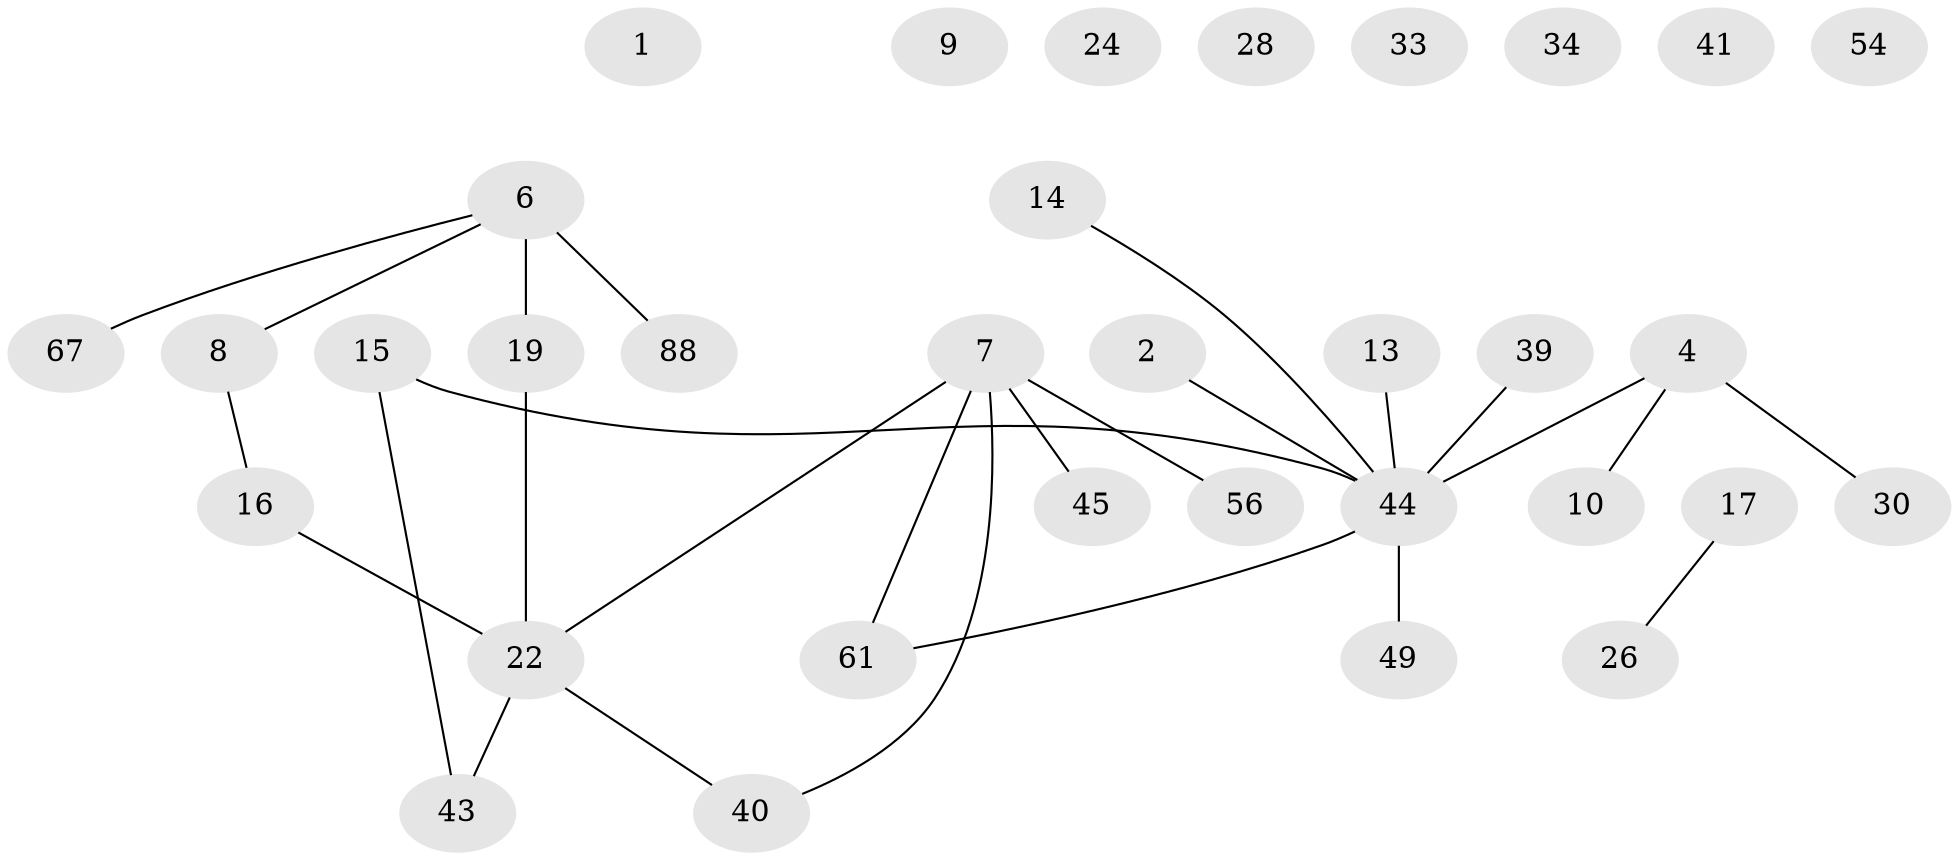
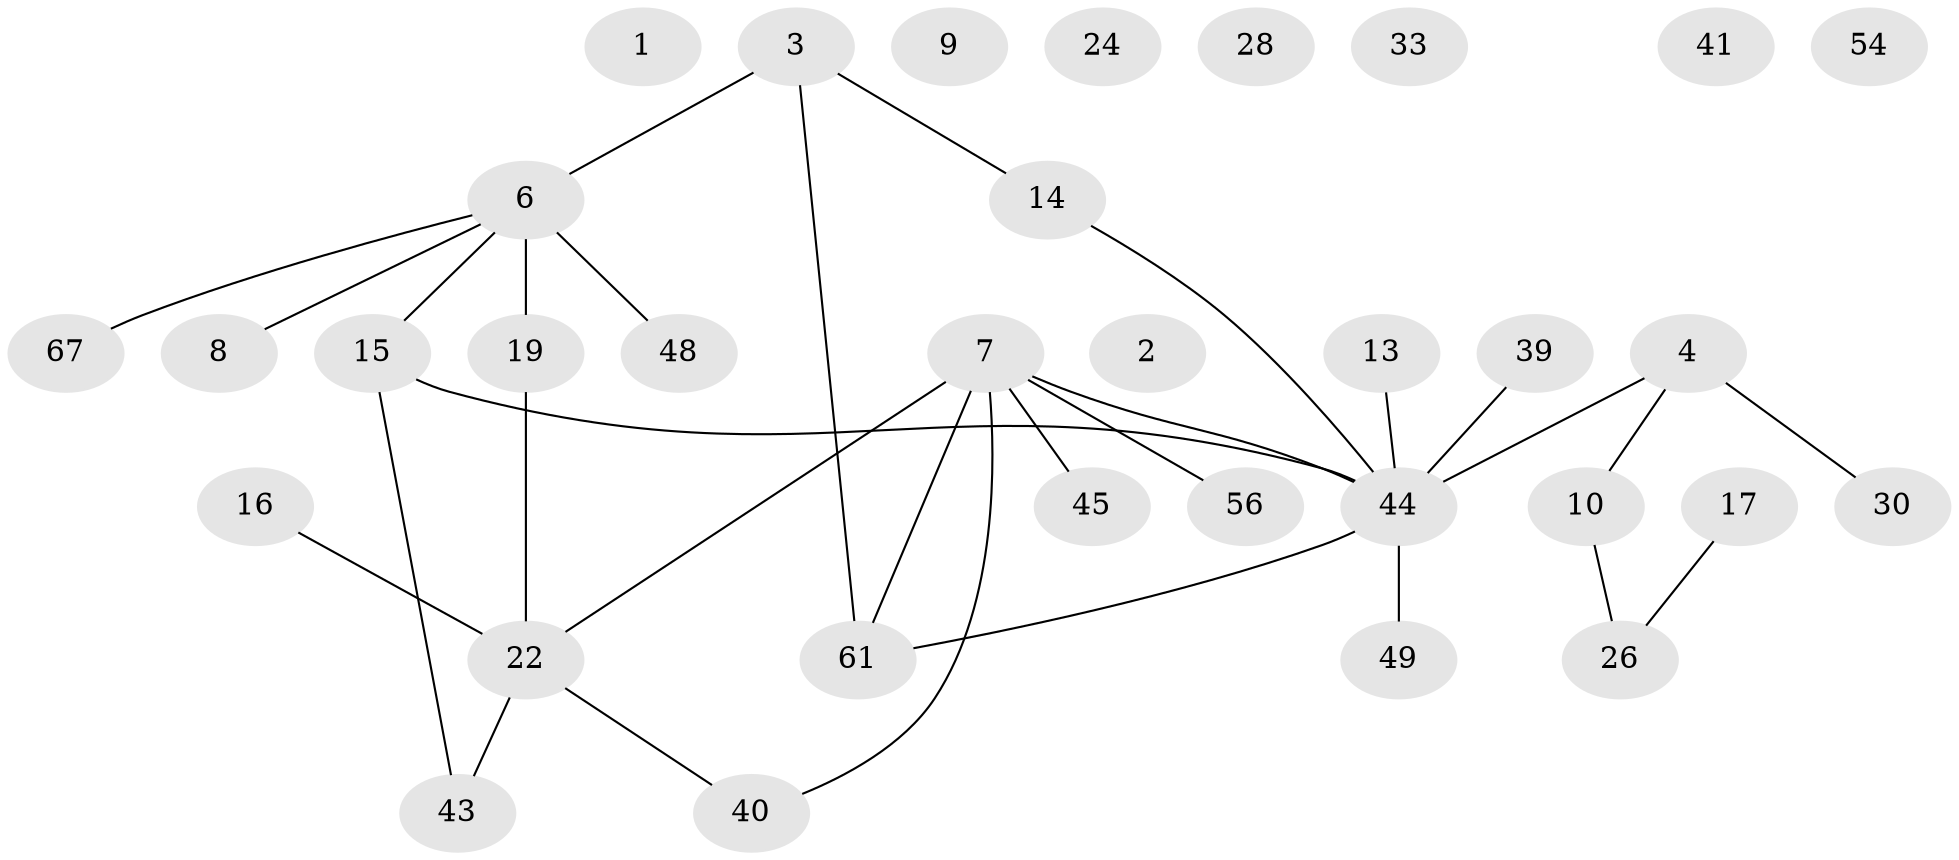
node "3": added
node "34": removed
edge "6" -- "15": added
node "88": label "88" -> "48"
edge "8" -- "16": removed
edge "2" -- "44": now "7" -- "44"
edge "10" -- "26": added
